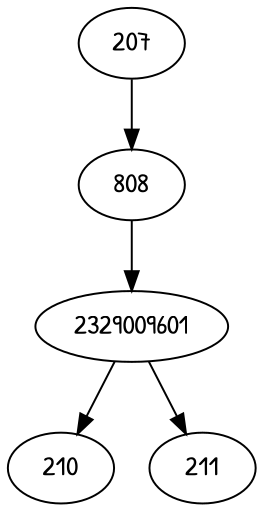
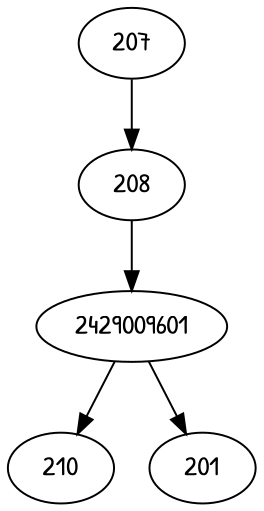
node "808": label "808" -> "208"
node "2329009601": label "2329009601" -> "2429009601"
node "211": label "211" -> "201"
